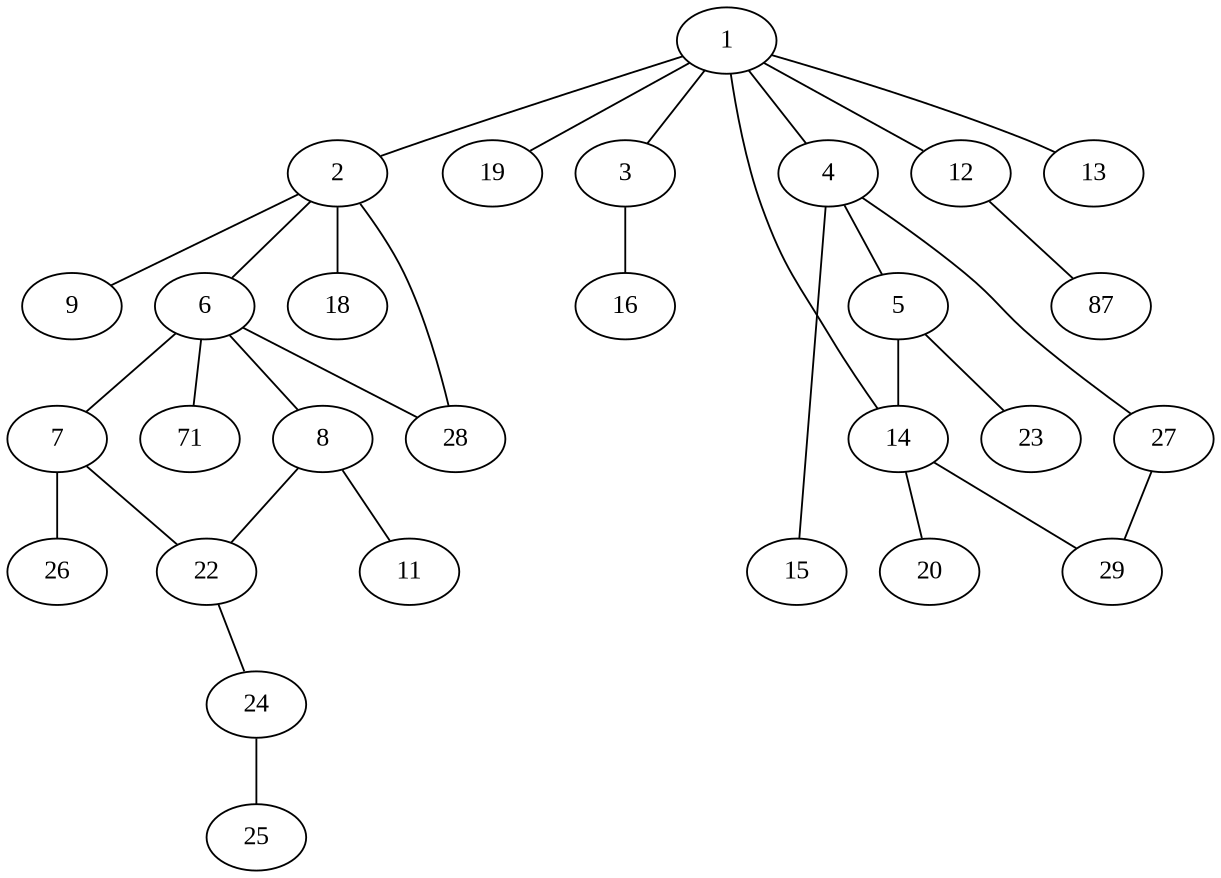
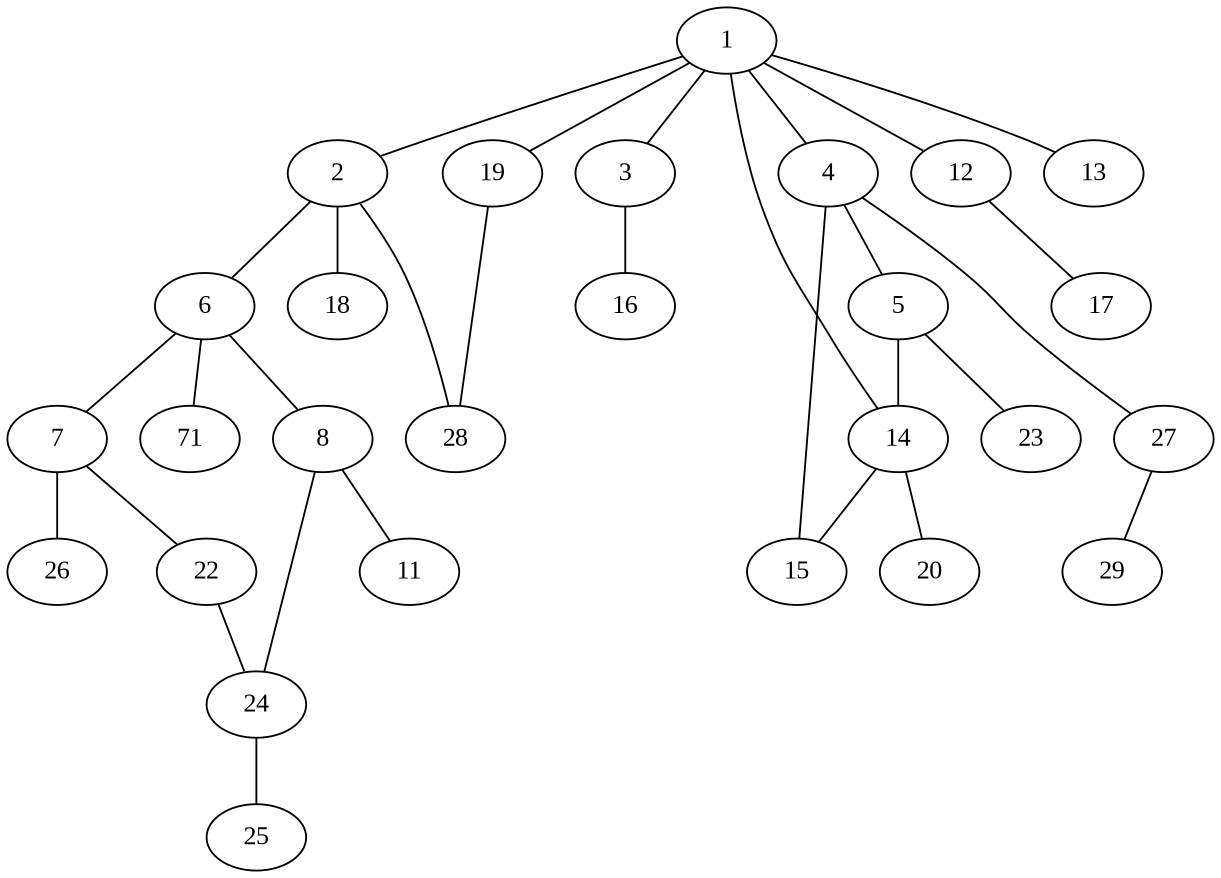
node "9": removed
node "87": label "87" -> "17"
edge "6" -- "28": now "19" -- "28"
edge "8" -- "22": now "8" -- "24"
edge "14" -- "29": now "14" -- "15"
